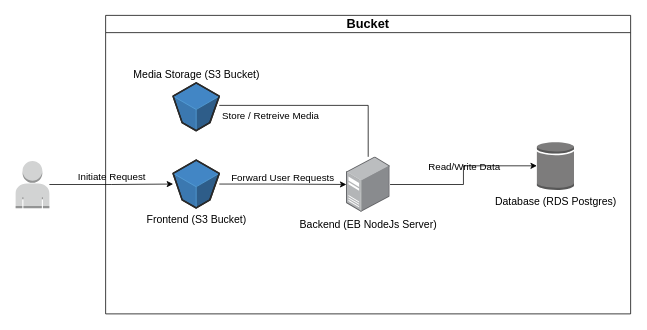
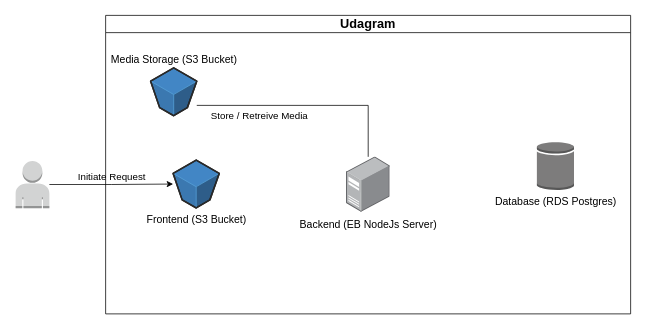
node "Bucket": label "Bucket" -> "Udagram"
node "Media Storage (S3 Bucket)": moved (196, 107) -> (173, 92)
edge "Backend (EB NodeJs Server)" -> "Database (RDS Postgres)": removed, label "Read/Write Data"
edge "Frontend (S3 Bucket)" -> "Backend (EB NodeJs Server)": removed, label "Forward User Requests"
